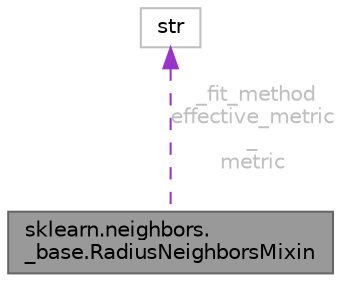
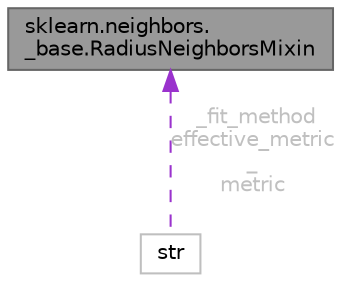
edge "sklearn.neighbors. _base.RadiusNeighborsMixin" -> "str": reversed
